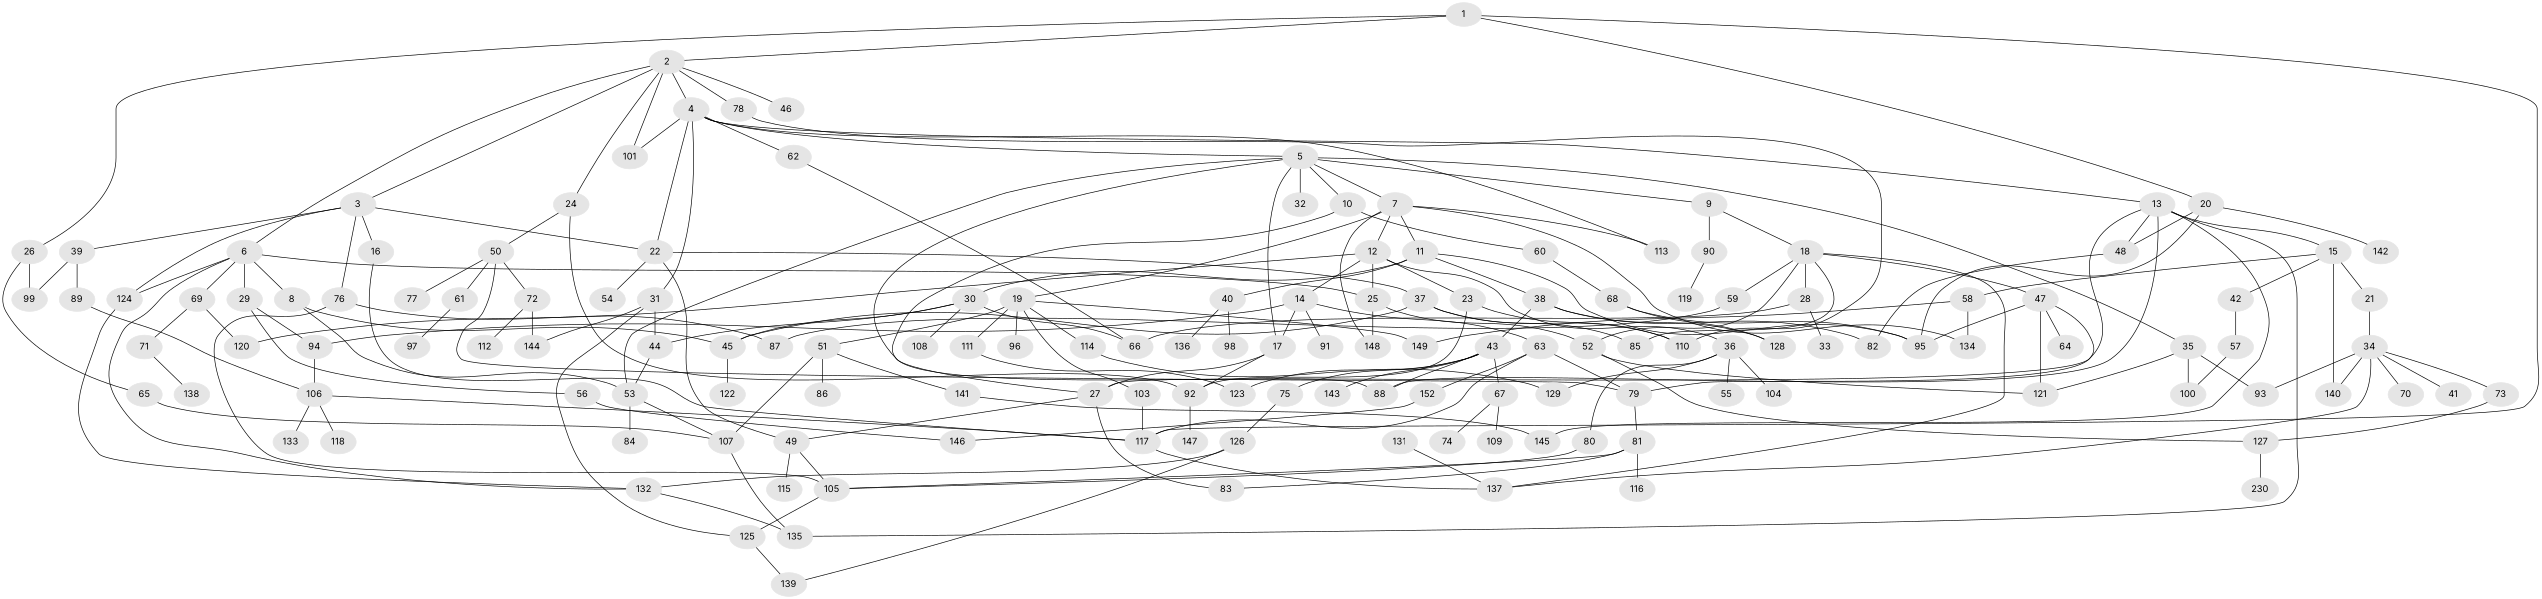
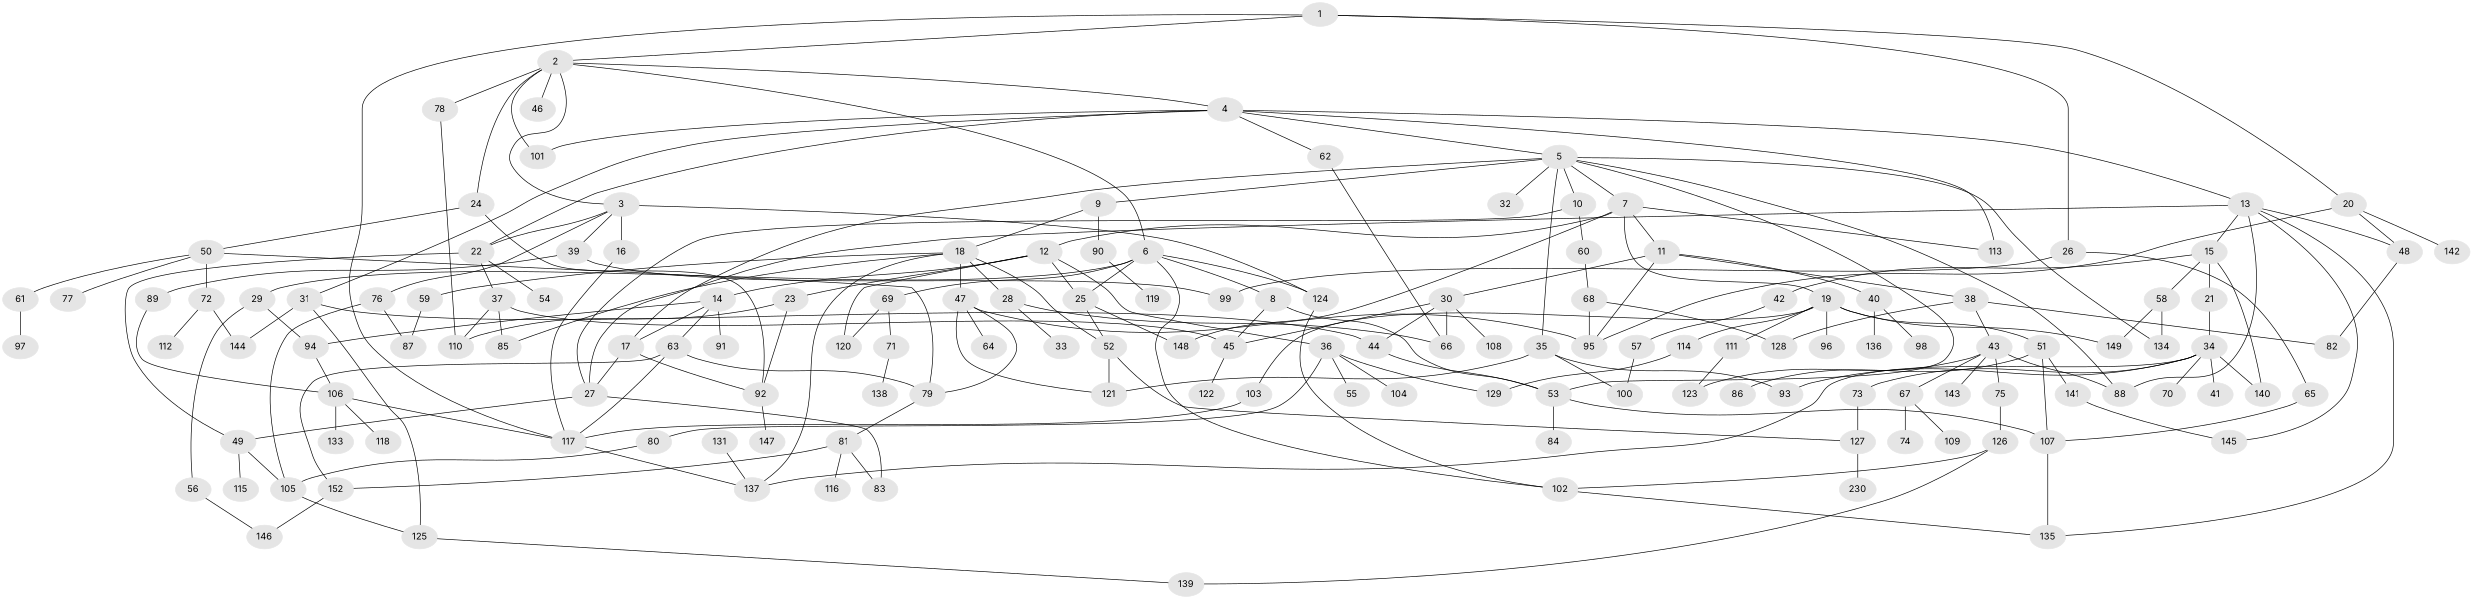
edge "7" -- "134": now "5" -- "134"
edge "81" -- "105": now "81" -- "152"
node "132": label "132" -> "102"
